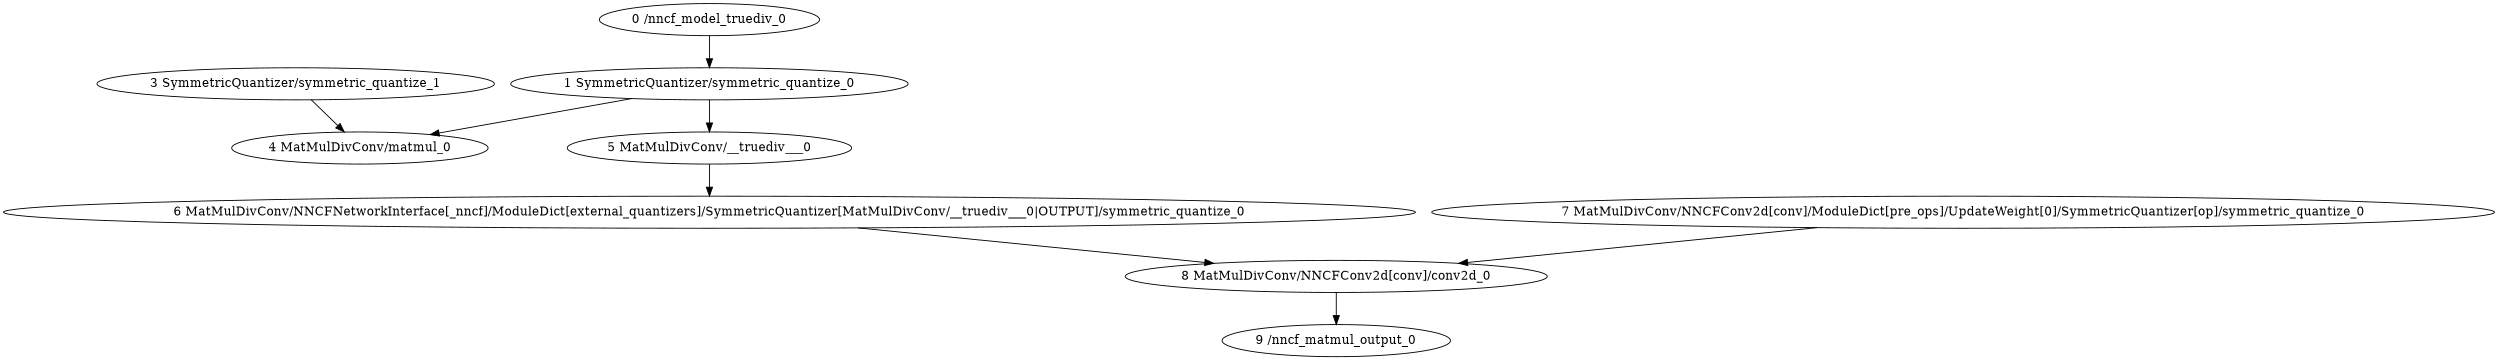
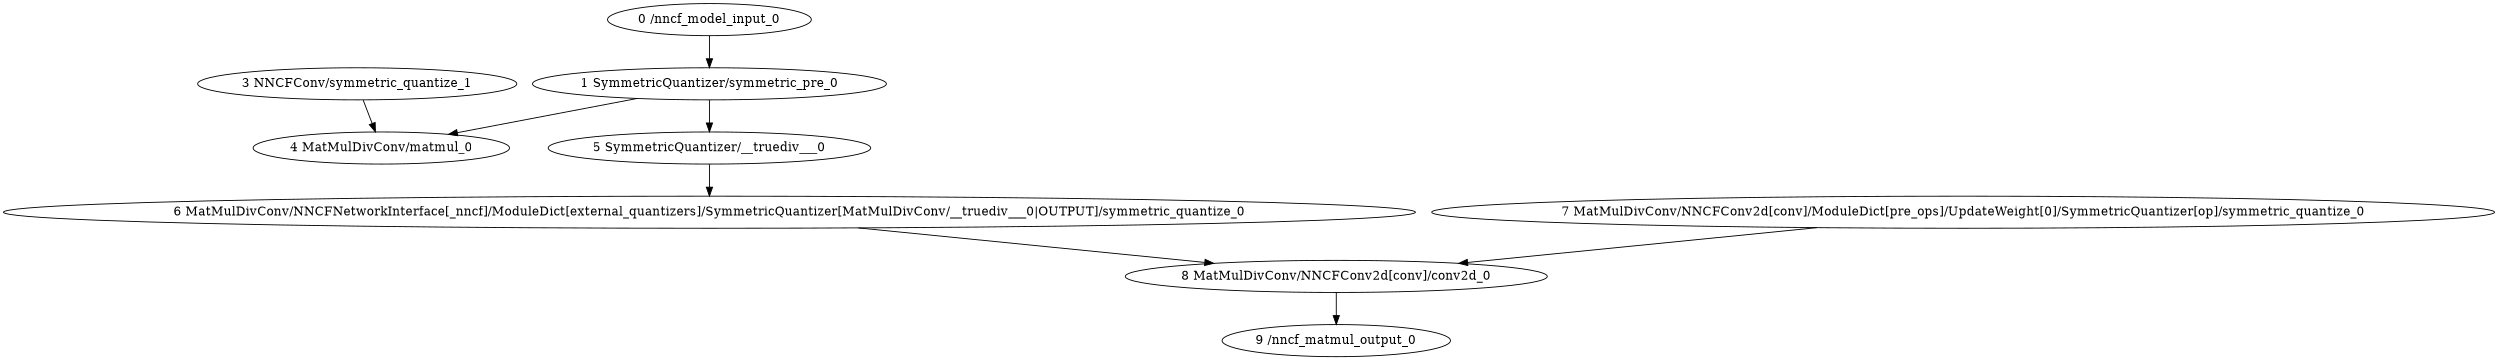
node "0 /nncf_model_truediv_0": label "0 /nncf_model_truediv_0" -> "0 /nncf_model_input_0"
node "3 SymmetricQuantizer/symmetric_quantize_1": label "3 SymmetricQuantizer/symmetric_quantize_1" -> "3 NNCFConv/symmetric_quantize_1"
node "1 SymmetricQuantizer/symmetric_quantize_0": label "1 SymmetricQuantizer/symmetric_quantize_0" -> "1 SymmetricQuantizer/symmetric_pre_0"
node "5 MatMulDivConv/__truediv___0": label "5 MatMulDivConv/__truediv___0" -> "5 SymmetricQuantizer/__truediv___0"
